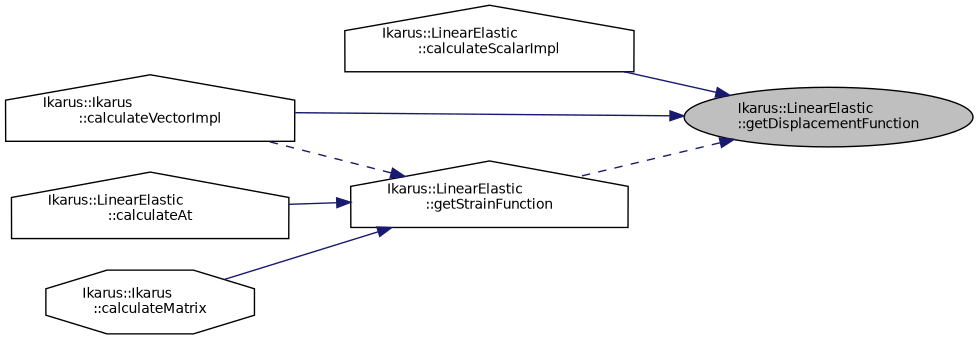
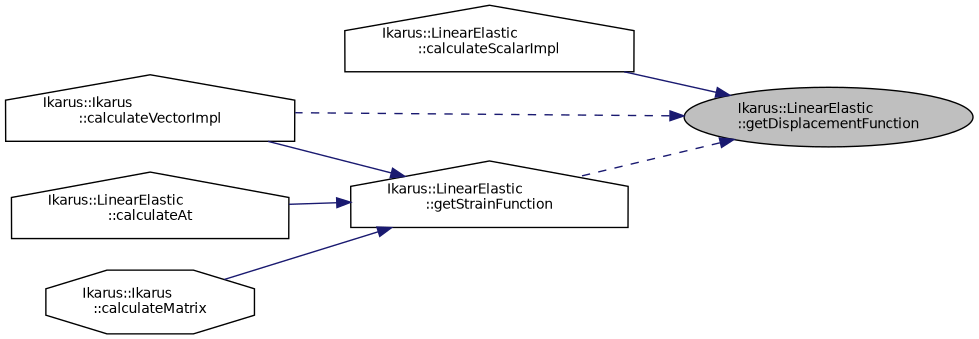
edge "Ikarus::Ikarus ::calculateVectorImpl" -> "Ikarus::LinearElastic ::getDisplacementFunction": style solid -> dashed
edge "Ikarus::Ikarus ::calculateVectorImpl" -> "Ikarus::LinearElastic ::getStrainFunction": style dashed -> solid
